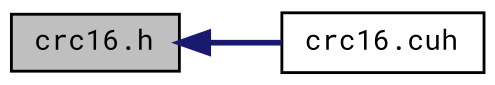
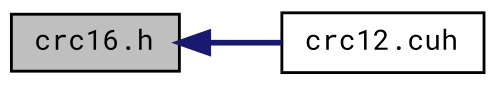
node "crc16.cuh": label "crc16.cuh" -> "crc12.cuh"
